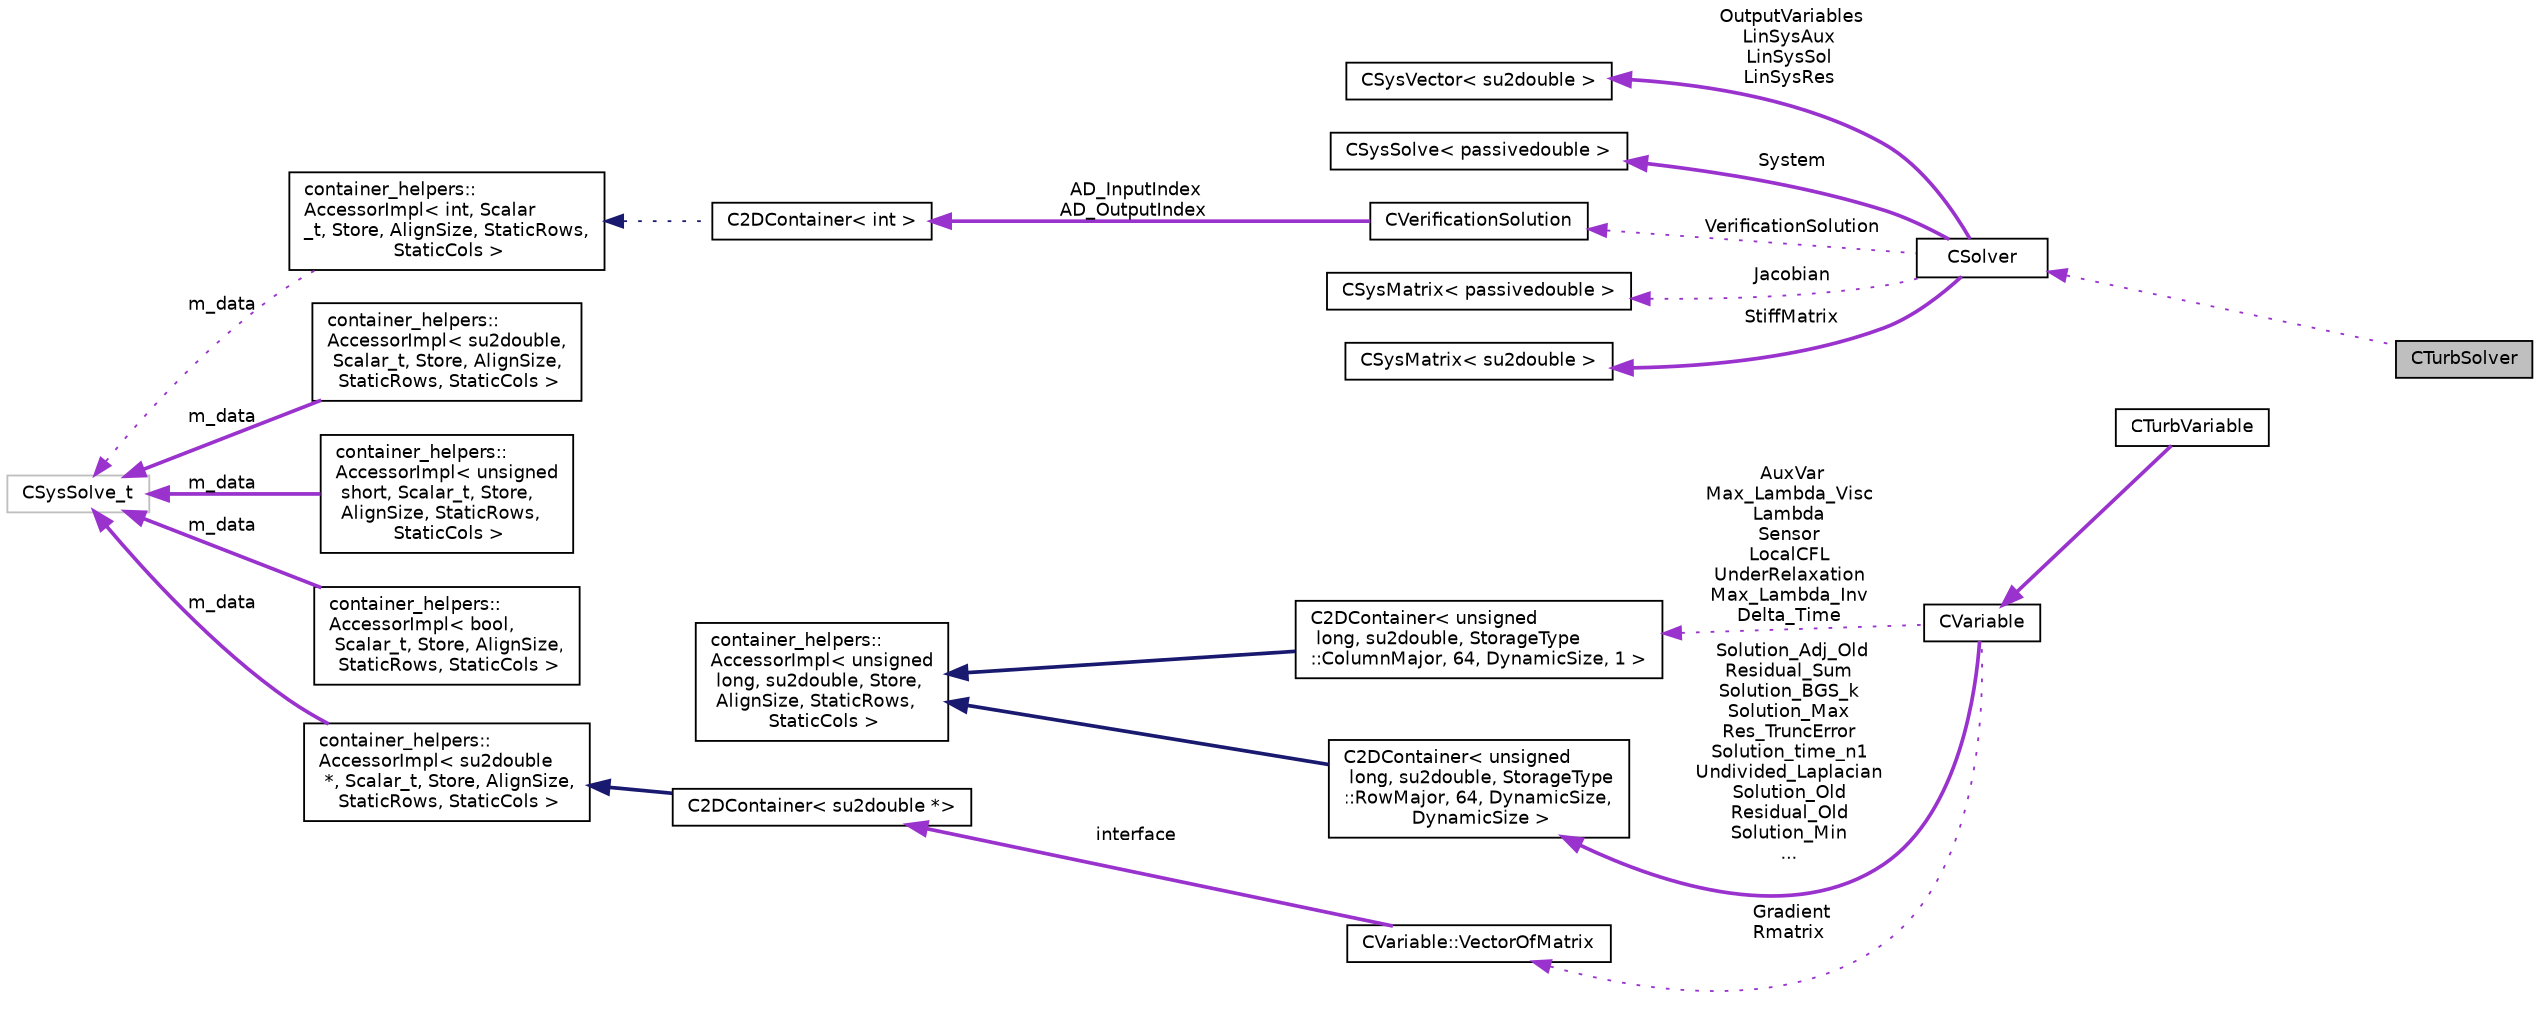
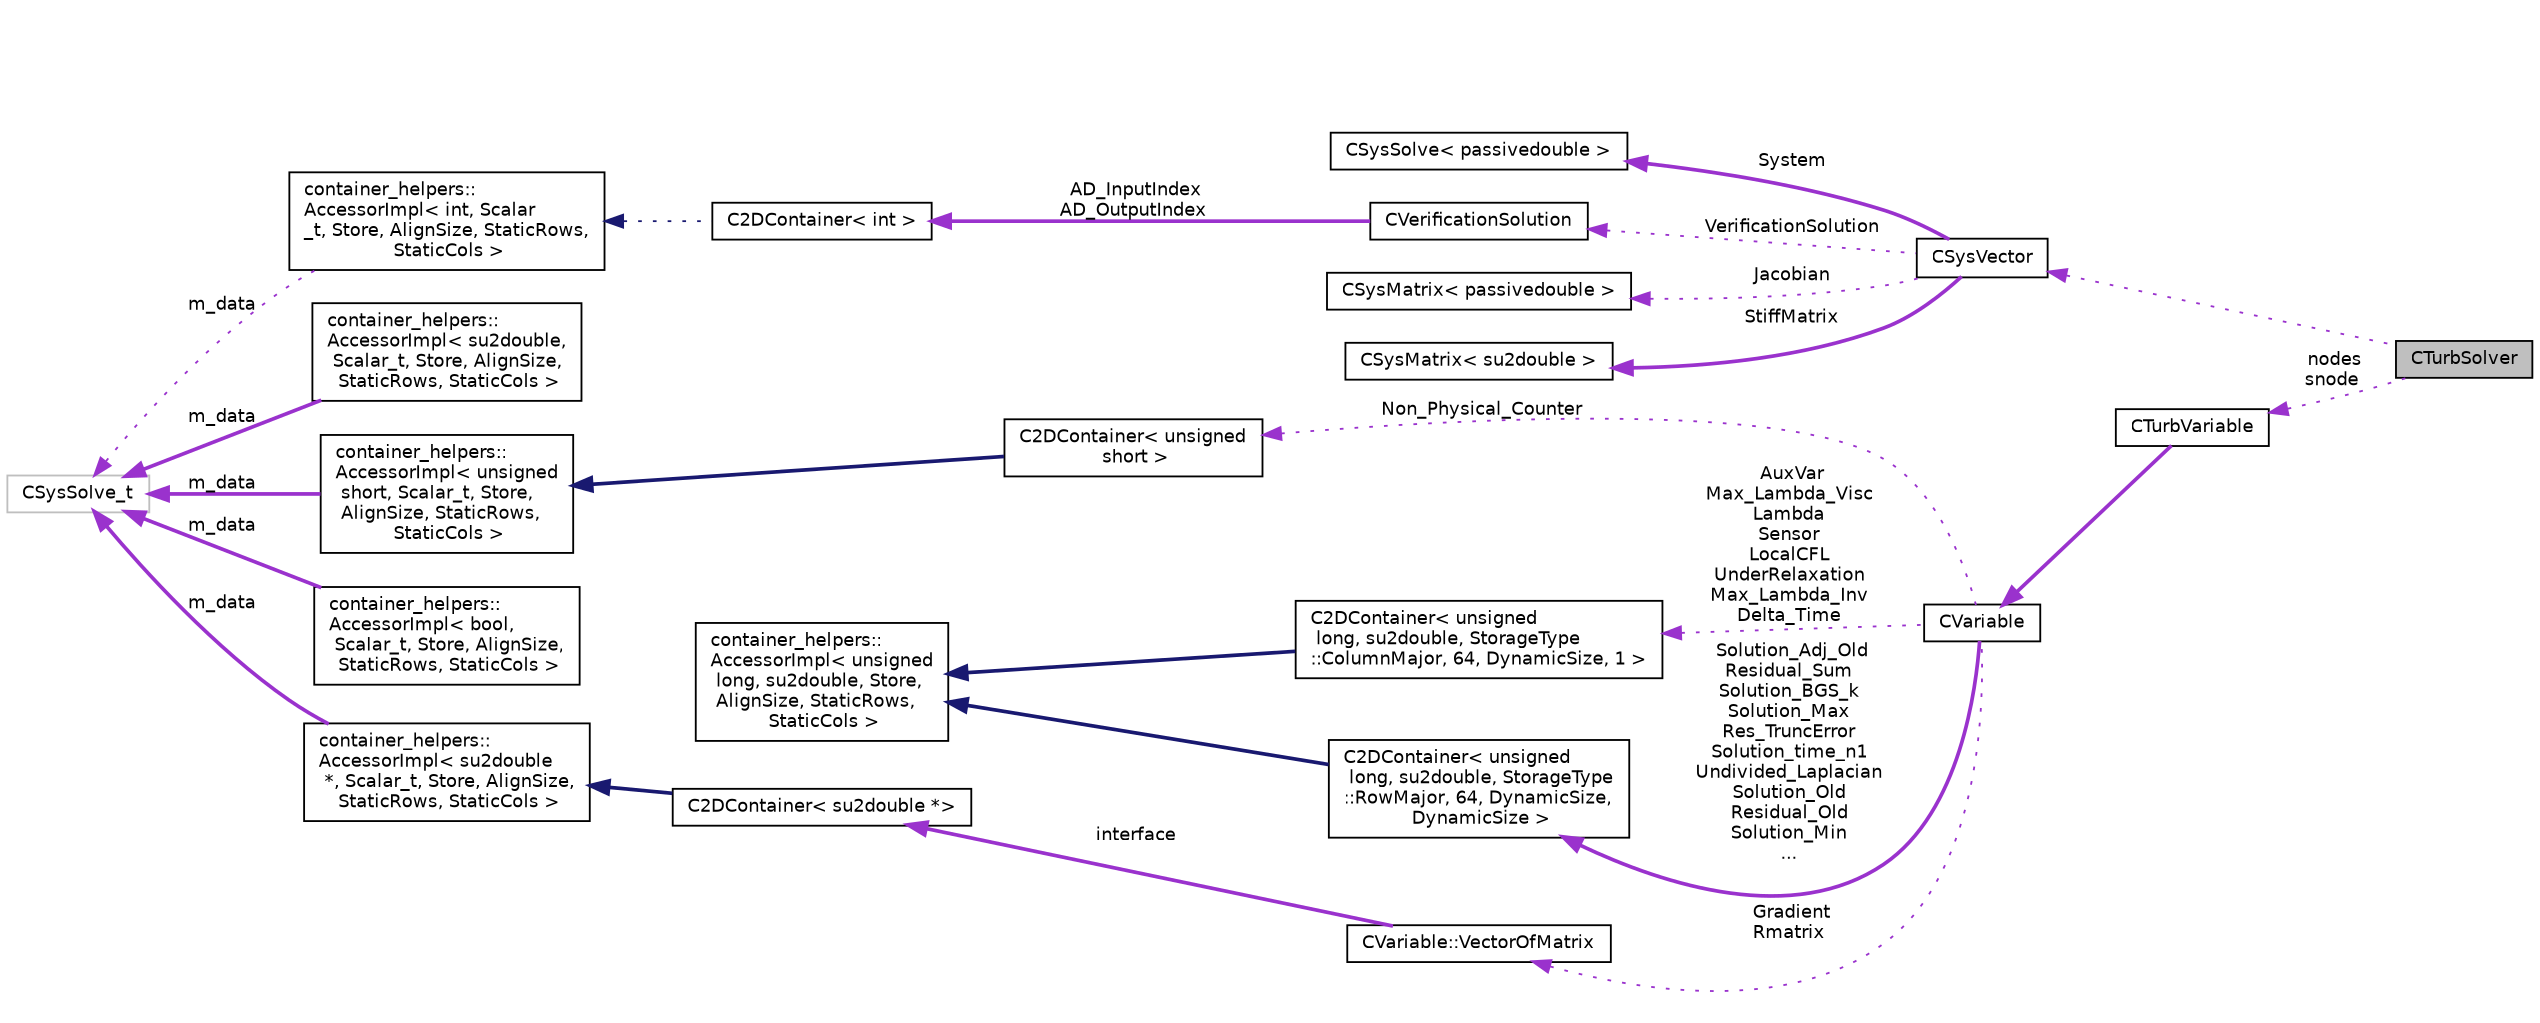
node "CSysVector< su2double >": removed
node "CSolver": label "CSolver" -> "CSysVector"
edge "CTurbSolver" -> "CTurbVariable": added, label "nodes snode"
node "C2DContainer< unsigned short >": added
